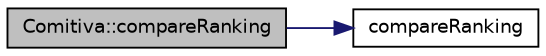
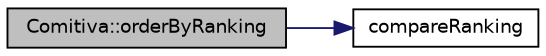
node "Comitiva::compareRanking": label "Comitiva::compareRanking" -> "Comitiva::orderByRanking"
